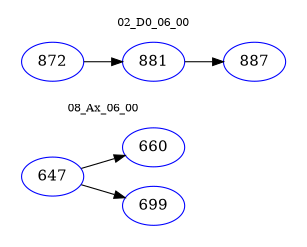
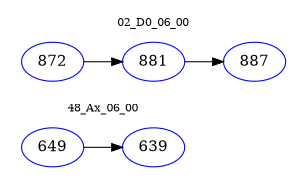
cluster "08_Ax_06_00": label "08_Ax_06_00" -> "48_Ax_06_00"
node "660": removed
node "647": label "647" -> "649"
node "699": label "699" -> "639"
